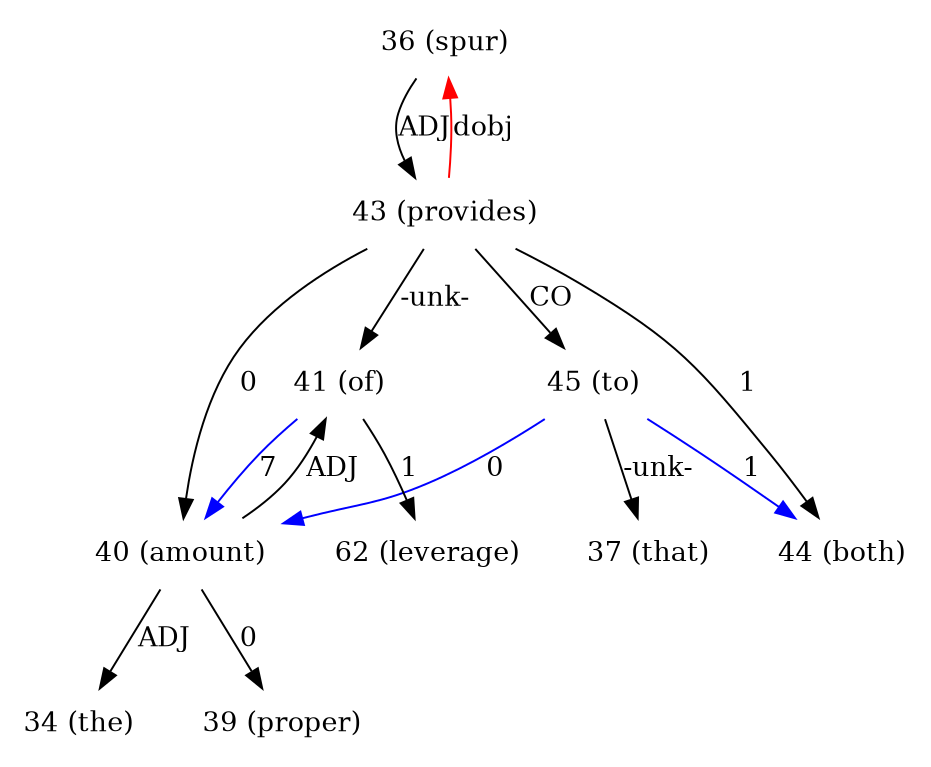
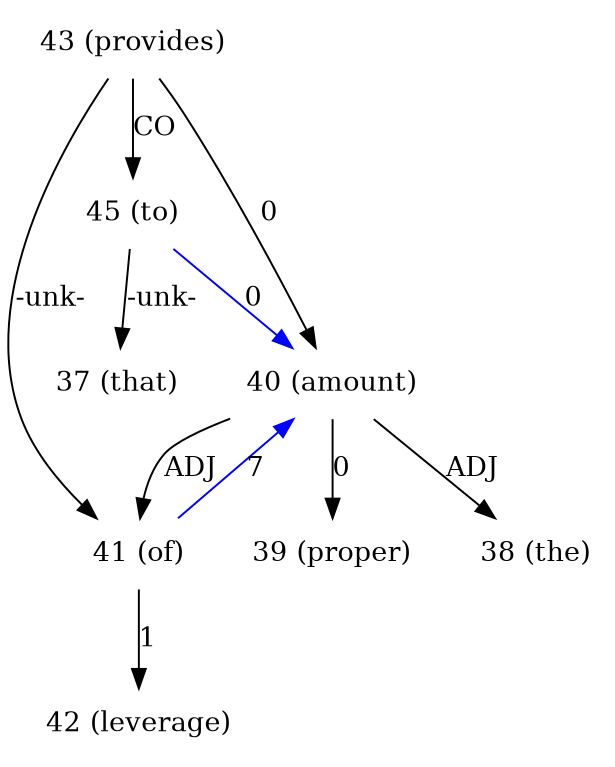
node "36 (spur)": removed
node "62 (leverage)": label "62 (leverage)" -> "42 (leverage)"
node "44 (both)": removed
node "34 (the)": label "34 (the)" -> "38 (the)"
